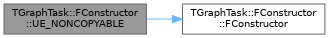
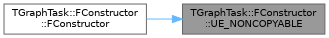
edge "TGraphTask::FConstructor ::UE_NONCOPYABLE" -> "TGraphTask::FConstructor ::FConstructor": reversed
